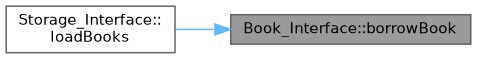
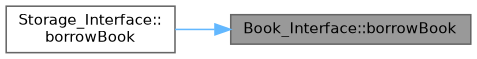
node "Storage_Interface:: loadBooks": label "Storage_Interface:: loadBooks" -> "Storage_Interface:: borrowBook"
